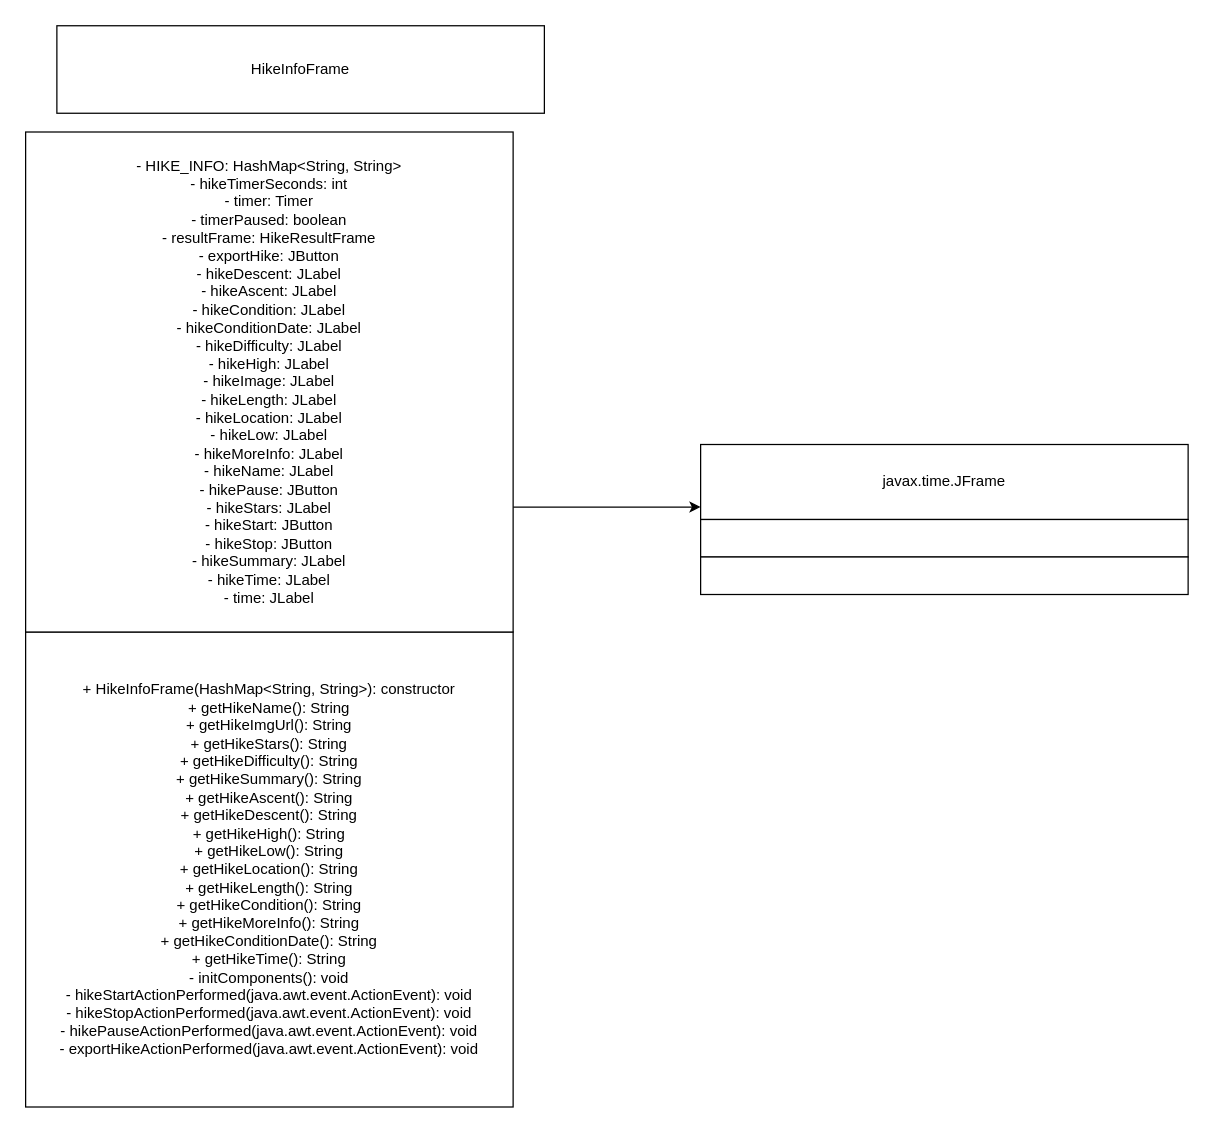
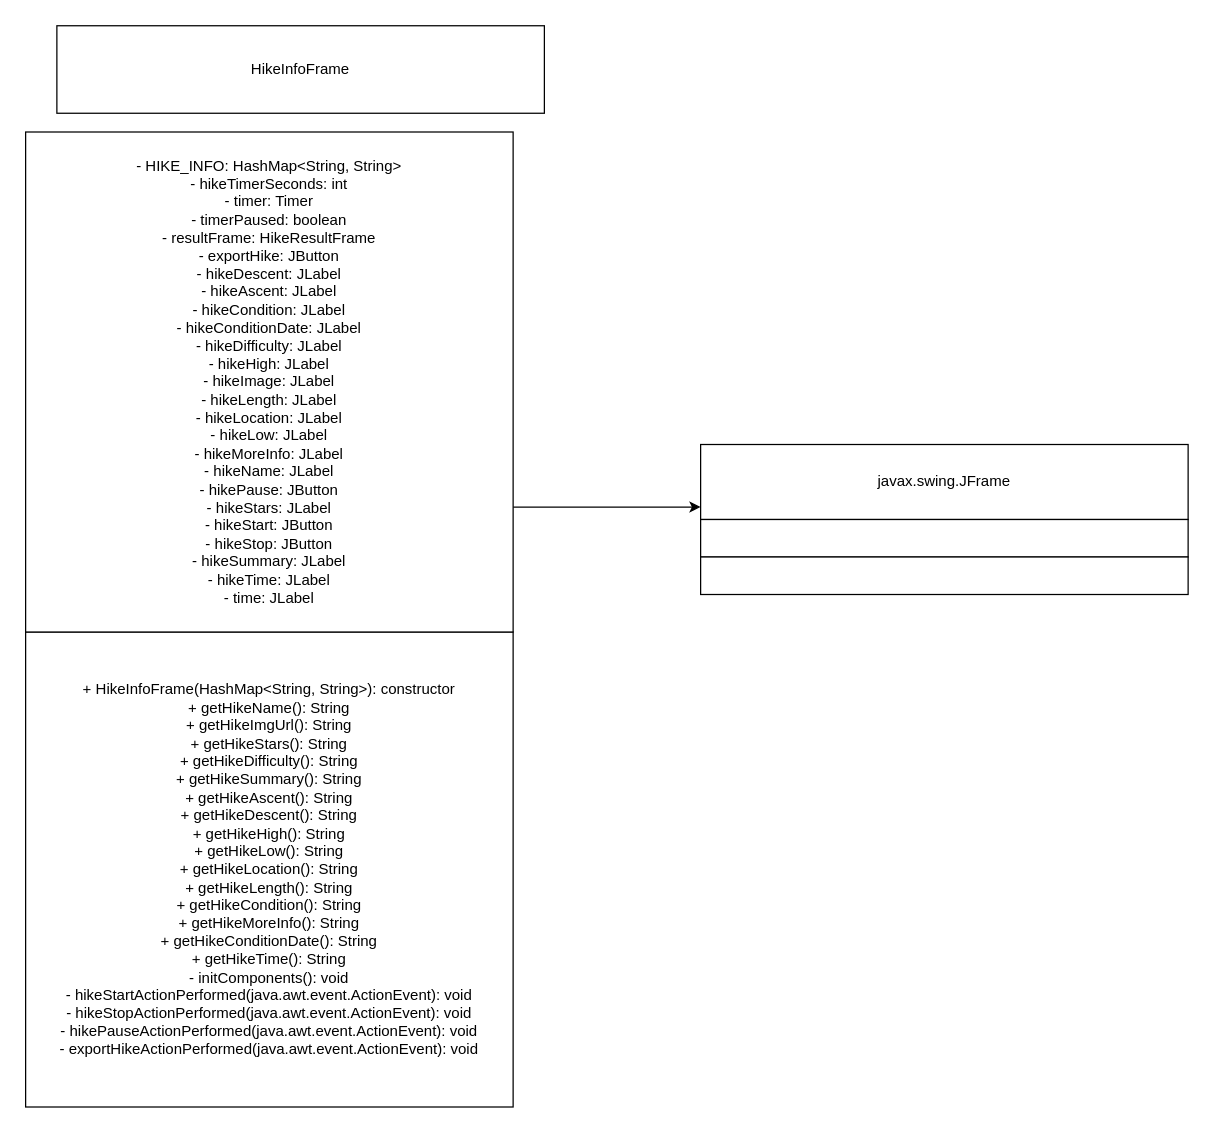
node "javax.time.JFrame": label "javax.time.JFrame" -> "javax.swing.JFrame"
